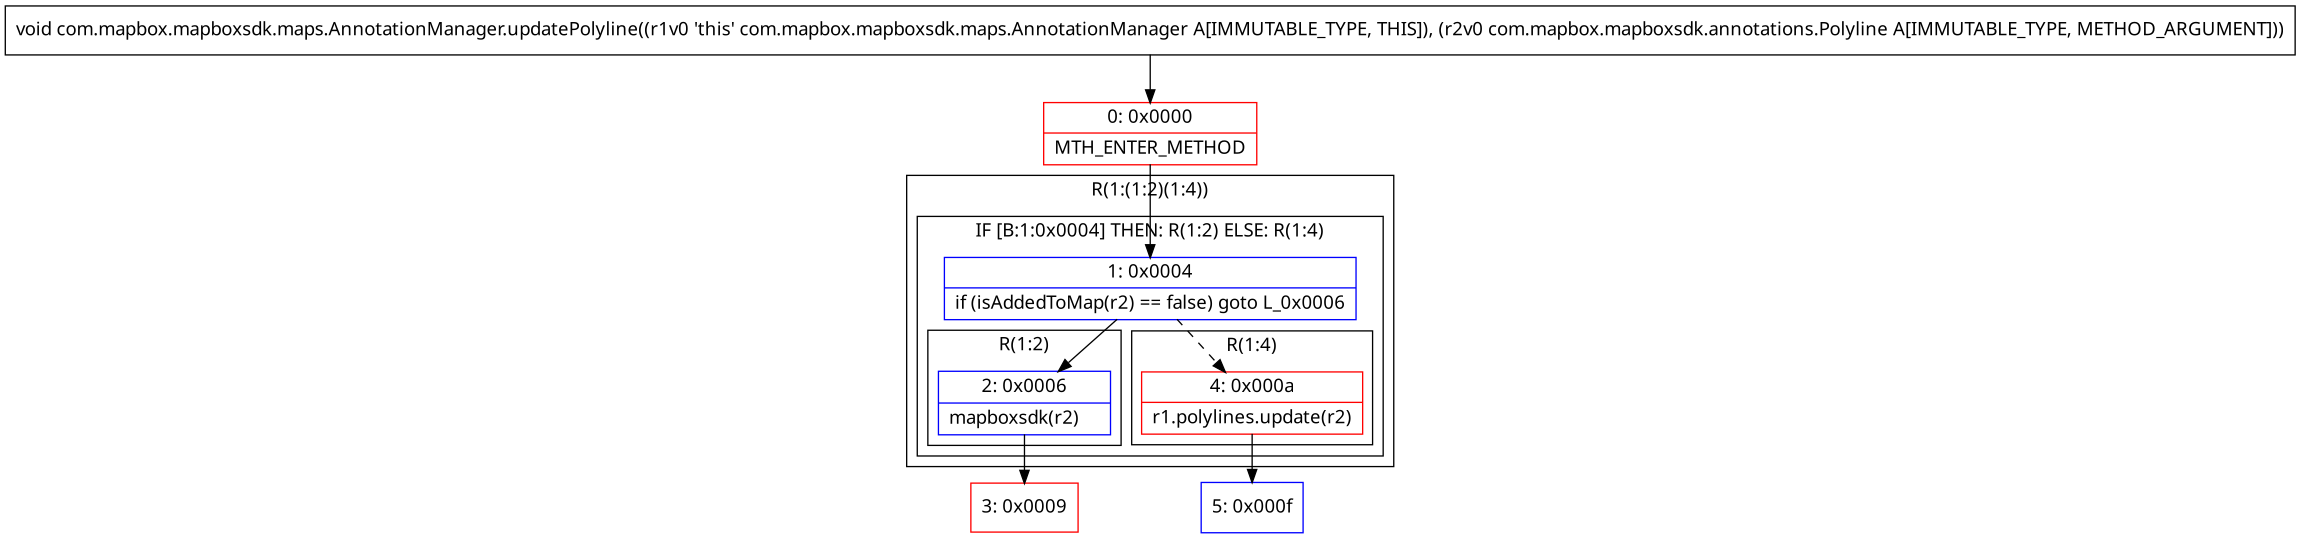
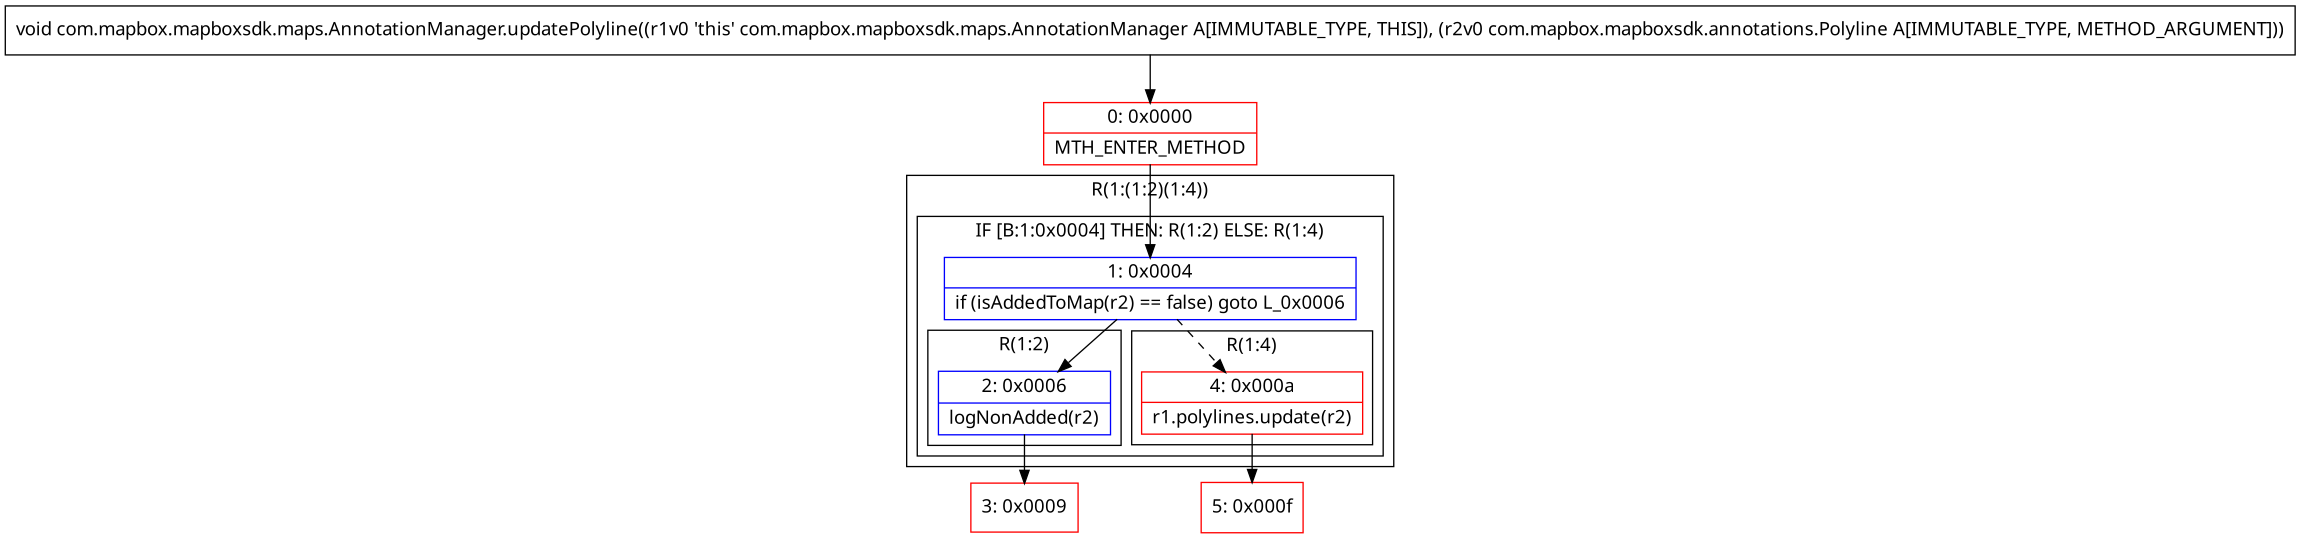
node "2: 0x0006": text "mapboxsdk(r2)" -> "logNonAdded(r2)"
node "5: 0x000f": color blue -> red
